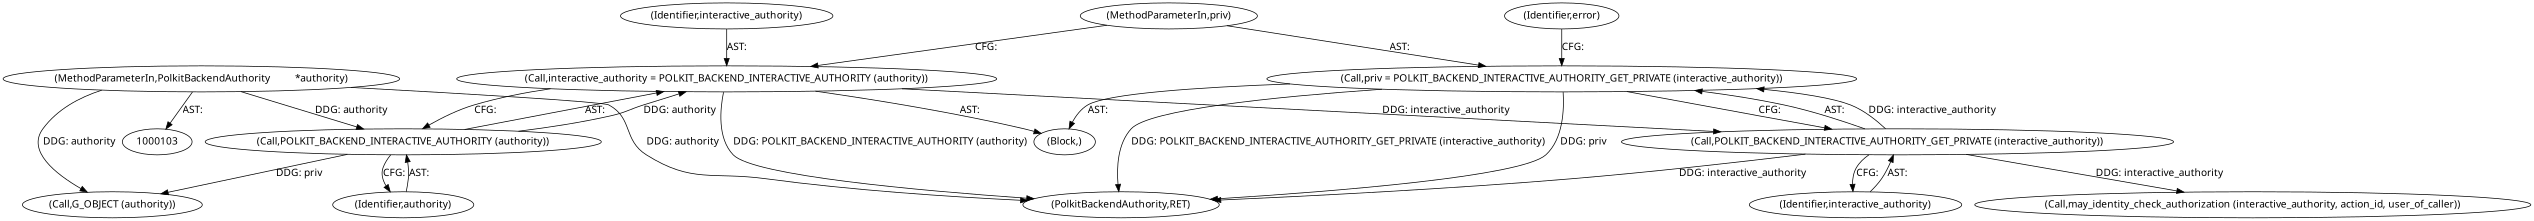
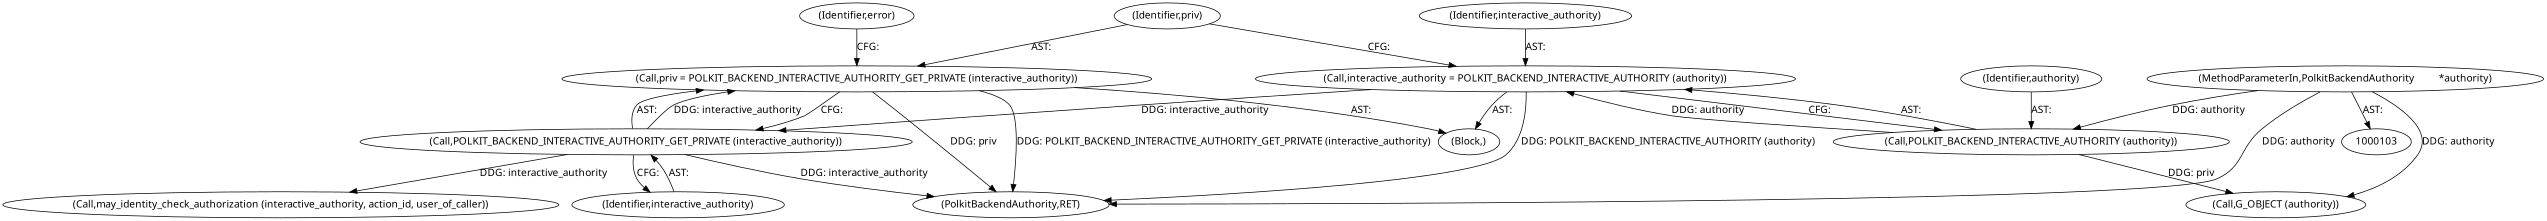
node "(MethodParameterIn,priv)": label "(MethodParameterIn,priv)" -> "(Identifier,priv)"
edge "(Call,POLKIT_BACKEND_INTERACTIVE_AUTHORITY (authority))" -> "(Identifier,authority)": removed, label "CFG:"
